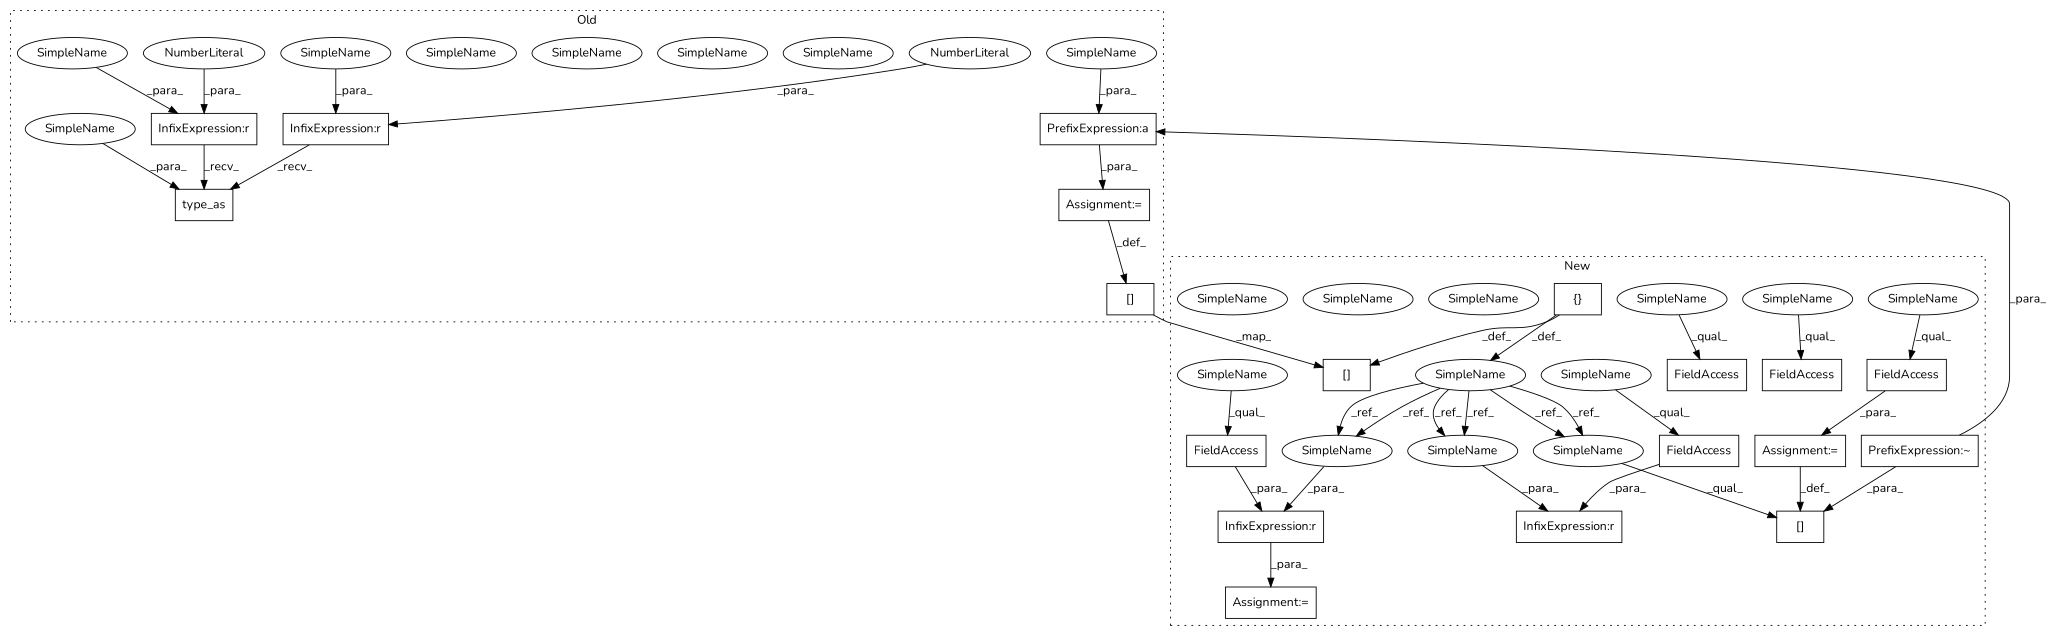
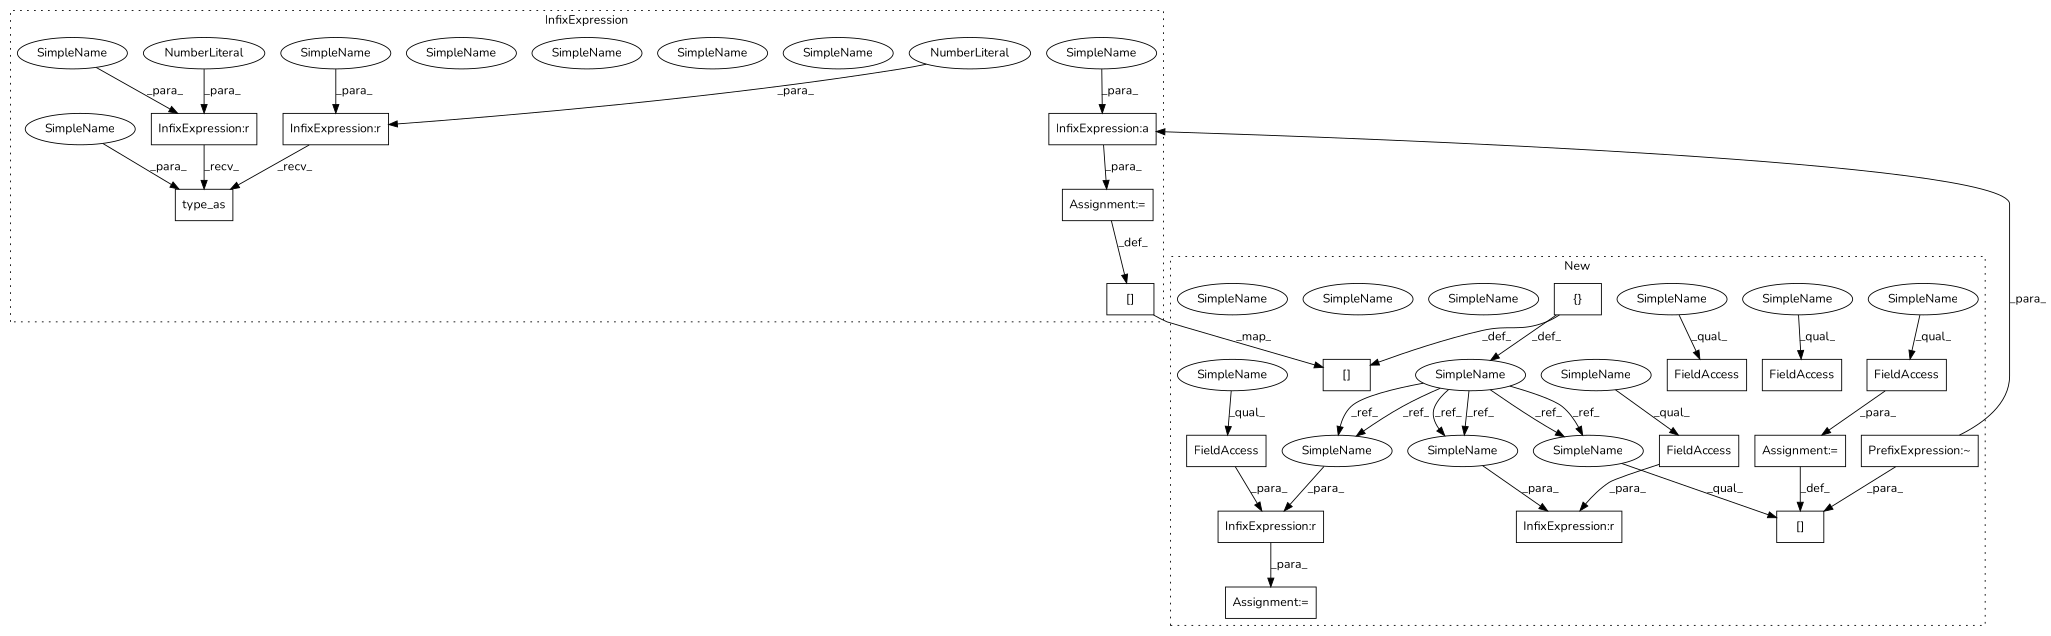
cluster "Old": label "Old" -> "InfixExpression"
node "PrefixExpression:a": label "PrefixExpression:a" -> "InfixExpression:a"
